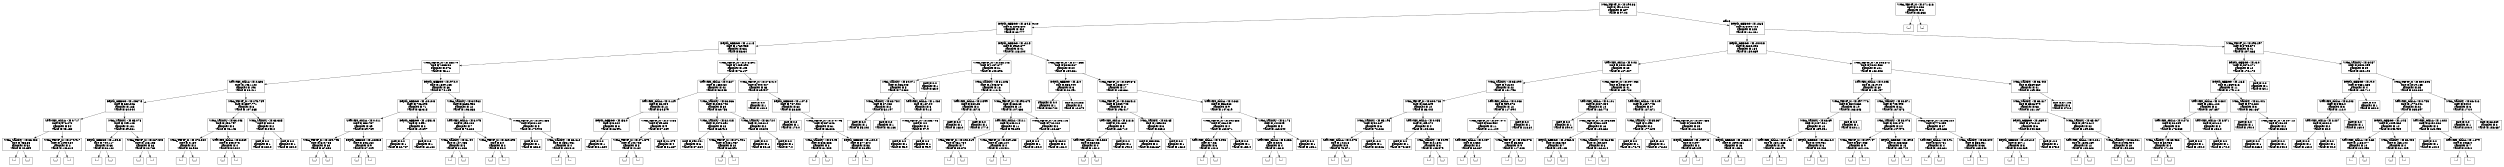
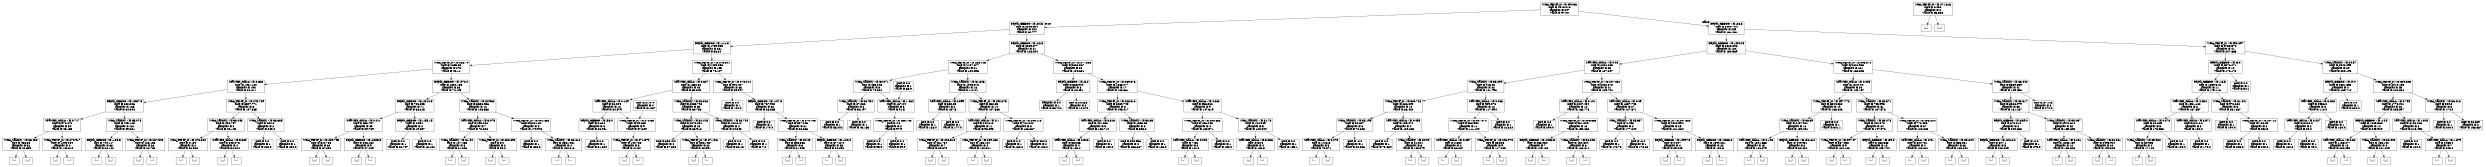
edge "WOA_TEMP_K <= 272.36 mse = 89.625 samples = 9 value = 37.289" -> "mse = 21.079 samples = 4 value = 31.887": reversed
